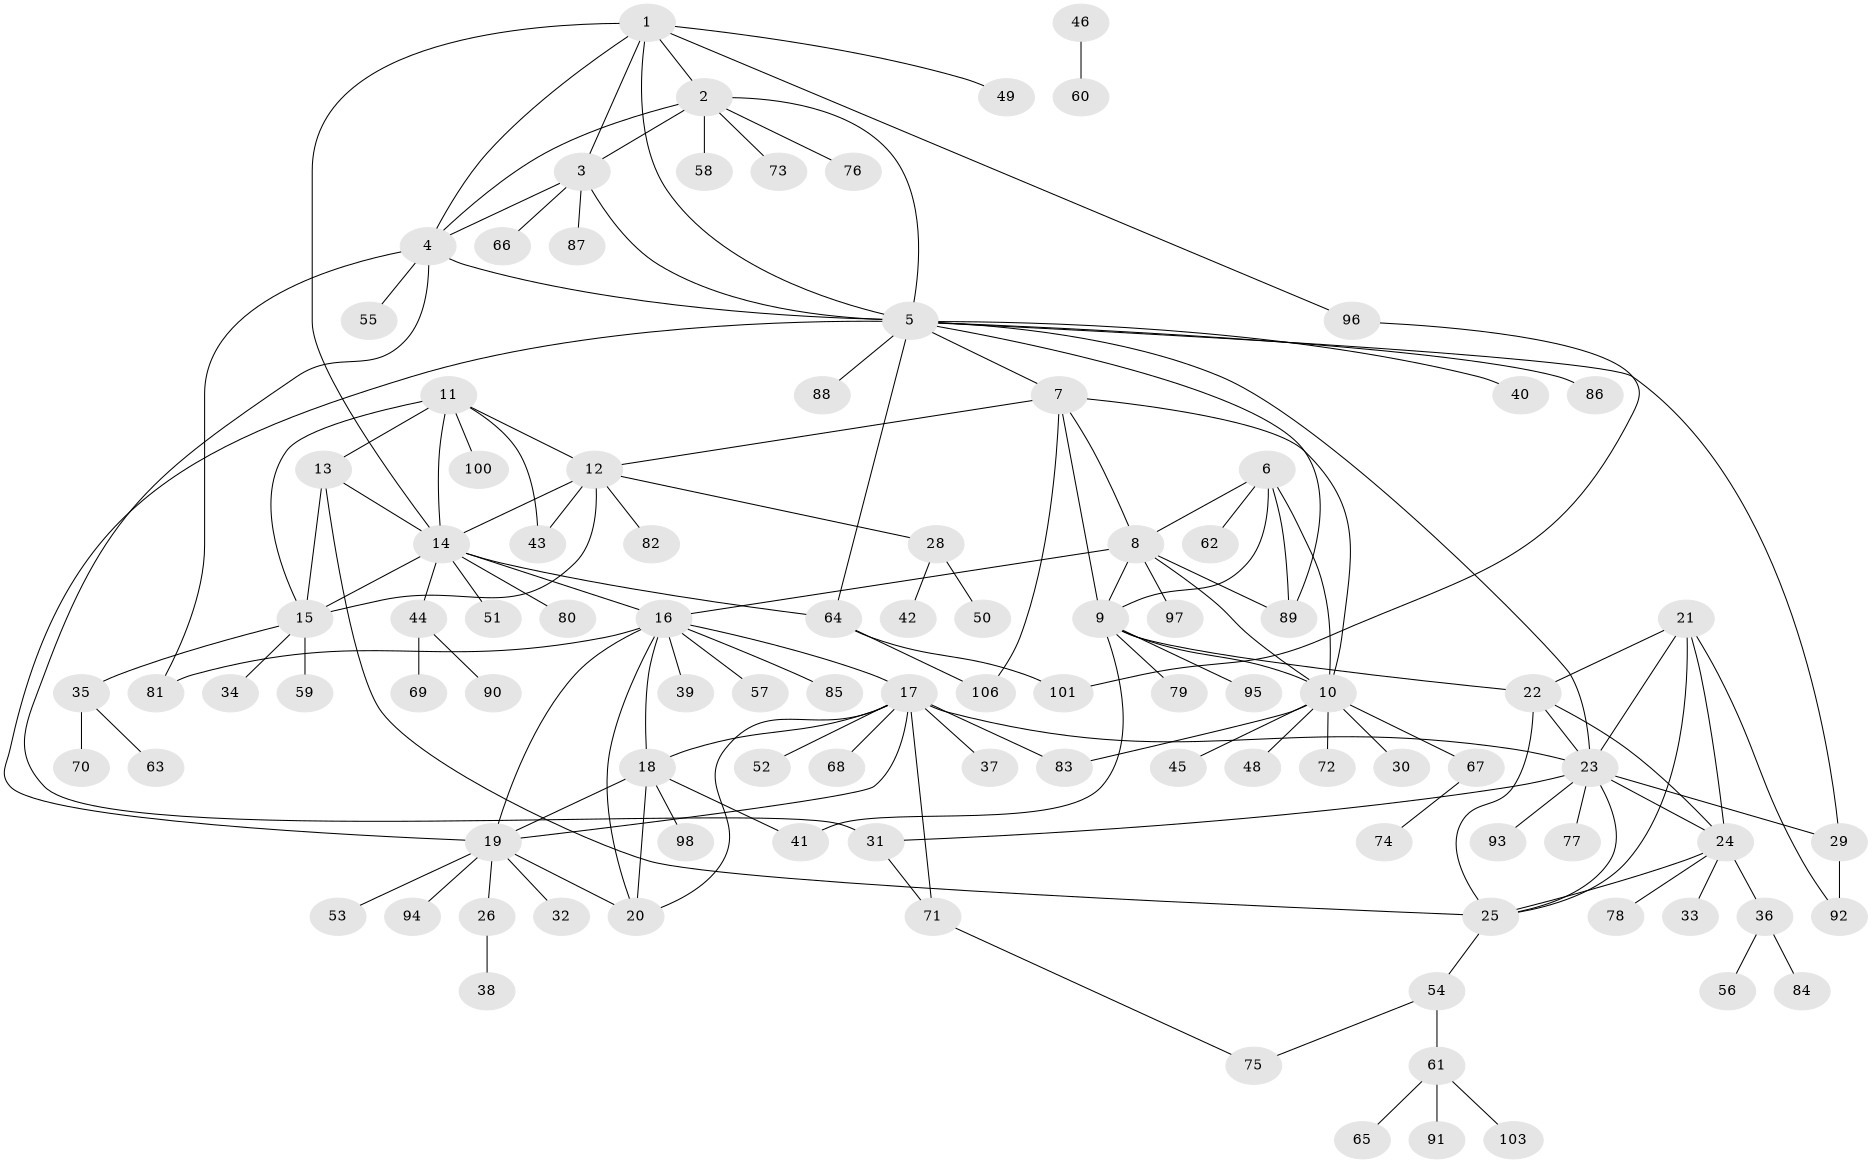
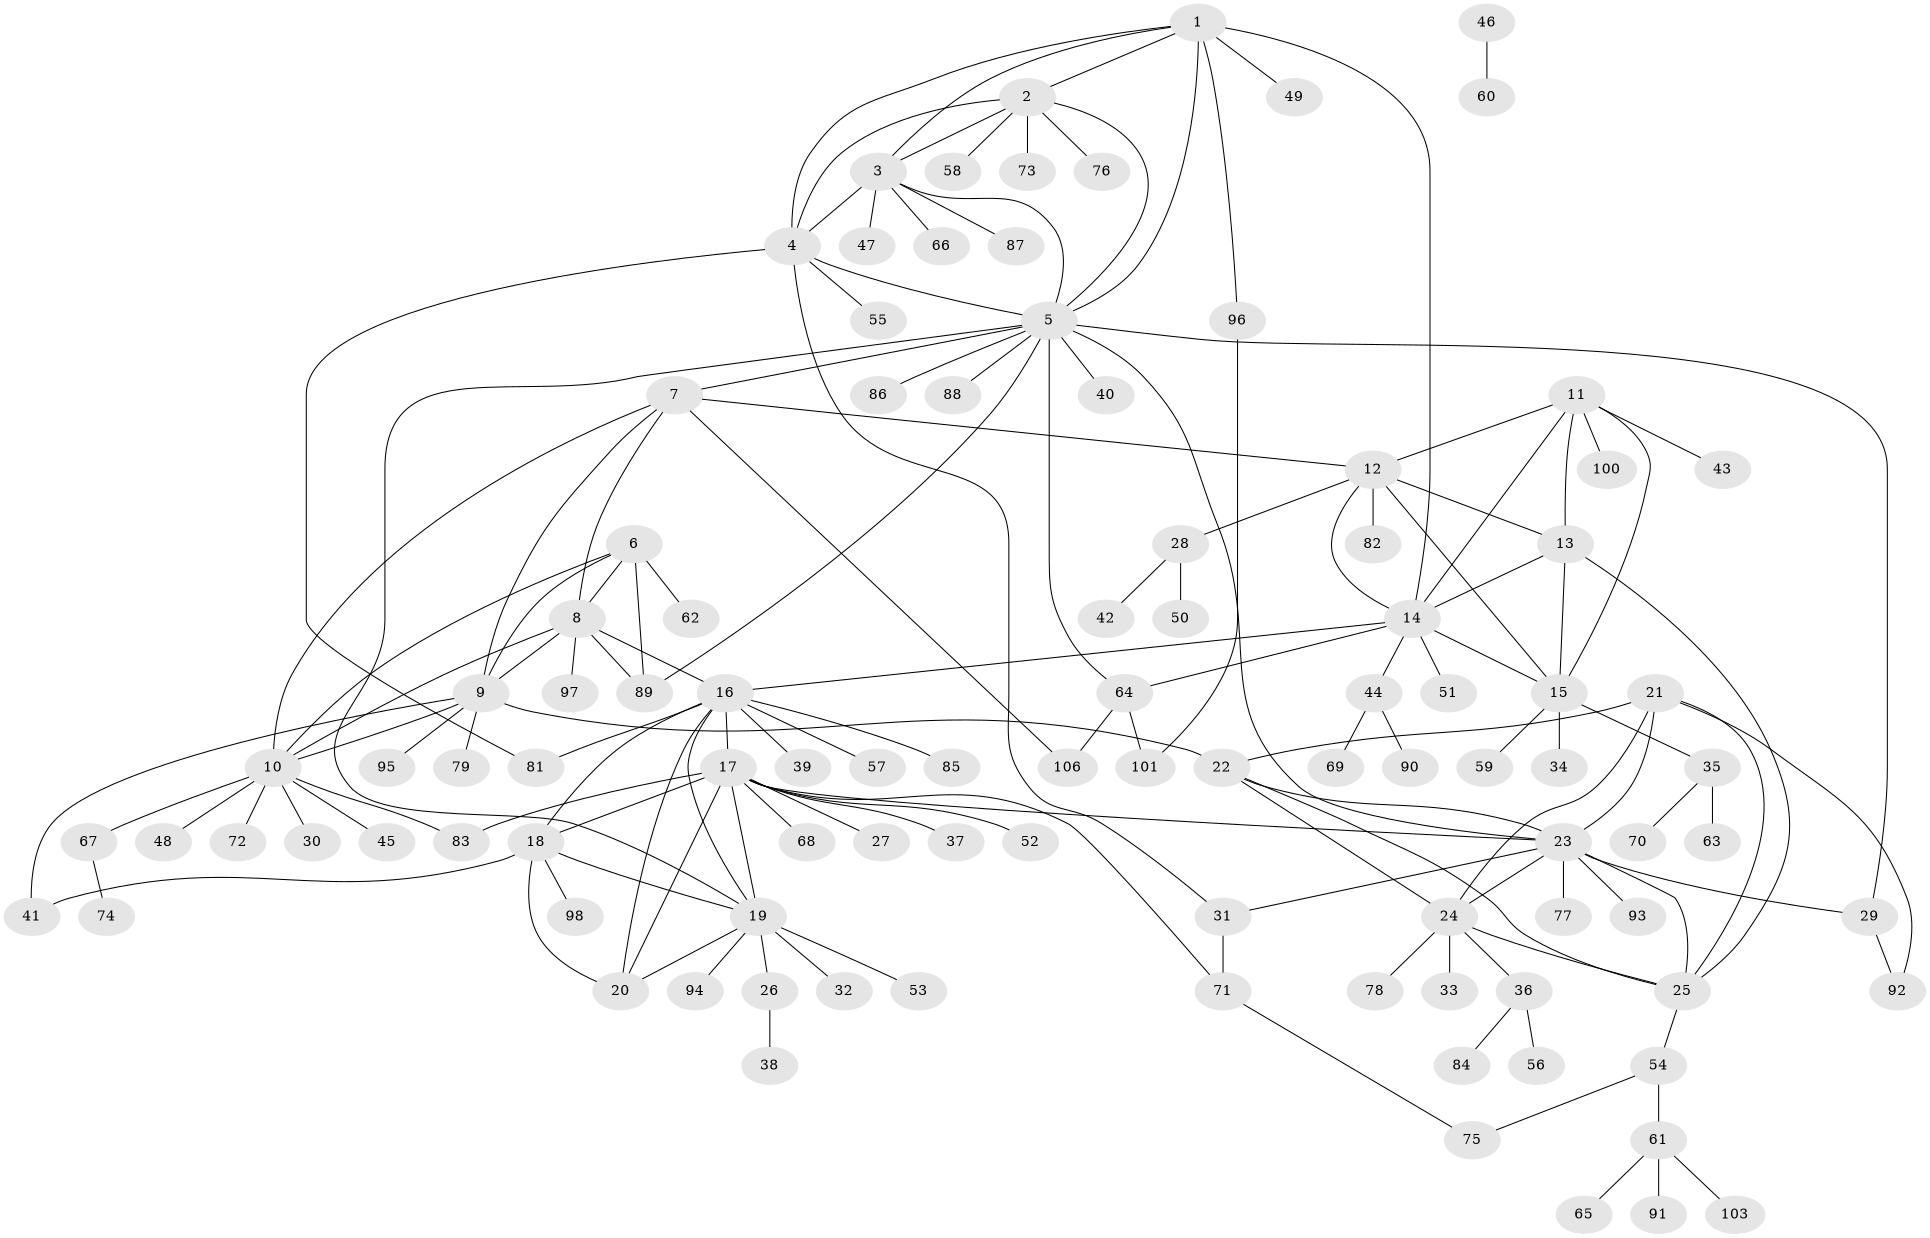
node "47": added
edge "12" -- "43": now "12" -- "13"
node "80": removed
node "27": added
